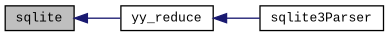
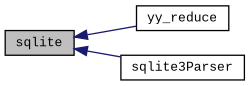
edge "sqlite3Parser" -> "yy_reduce": now "sqlite3Parser" -> "sqlite"
